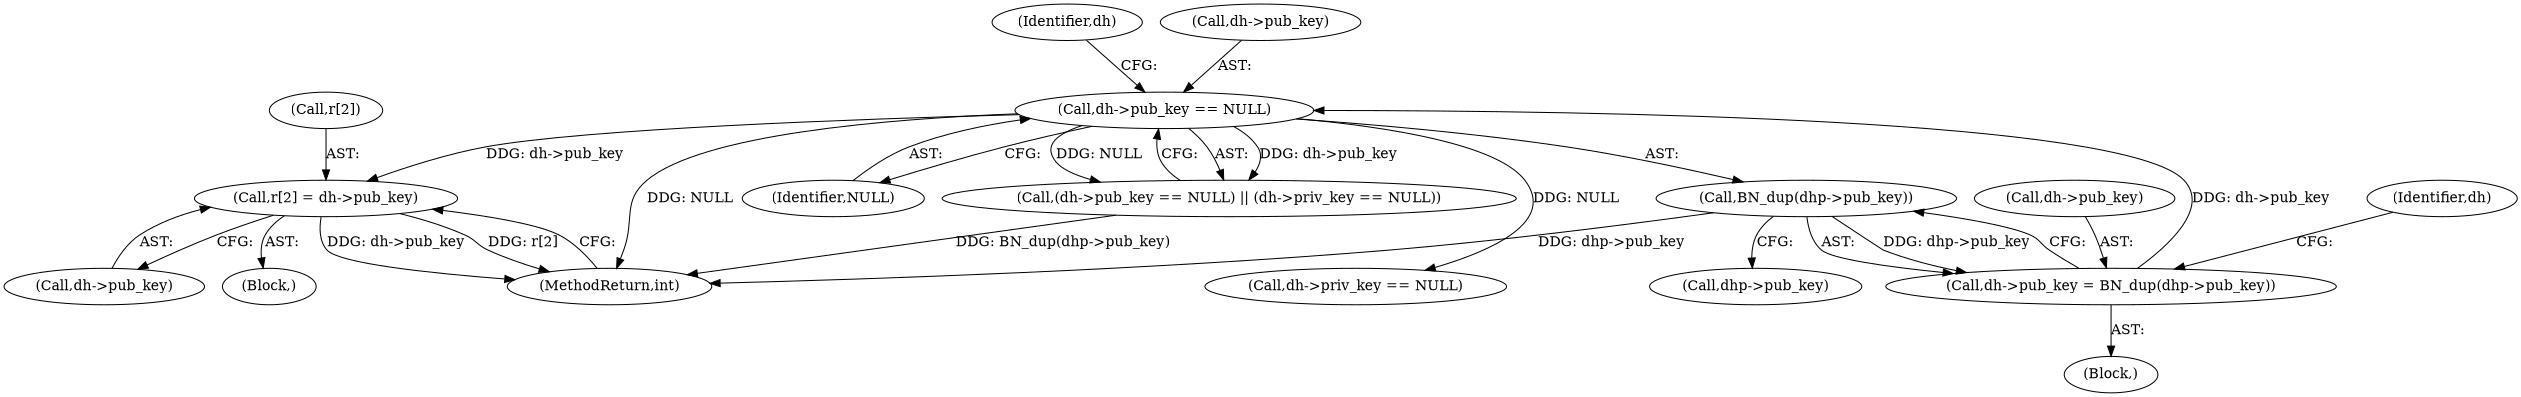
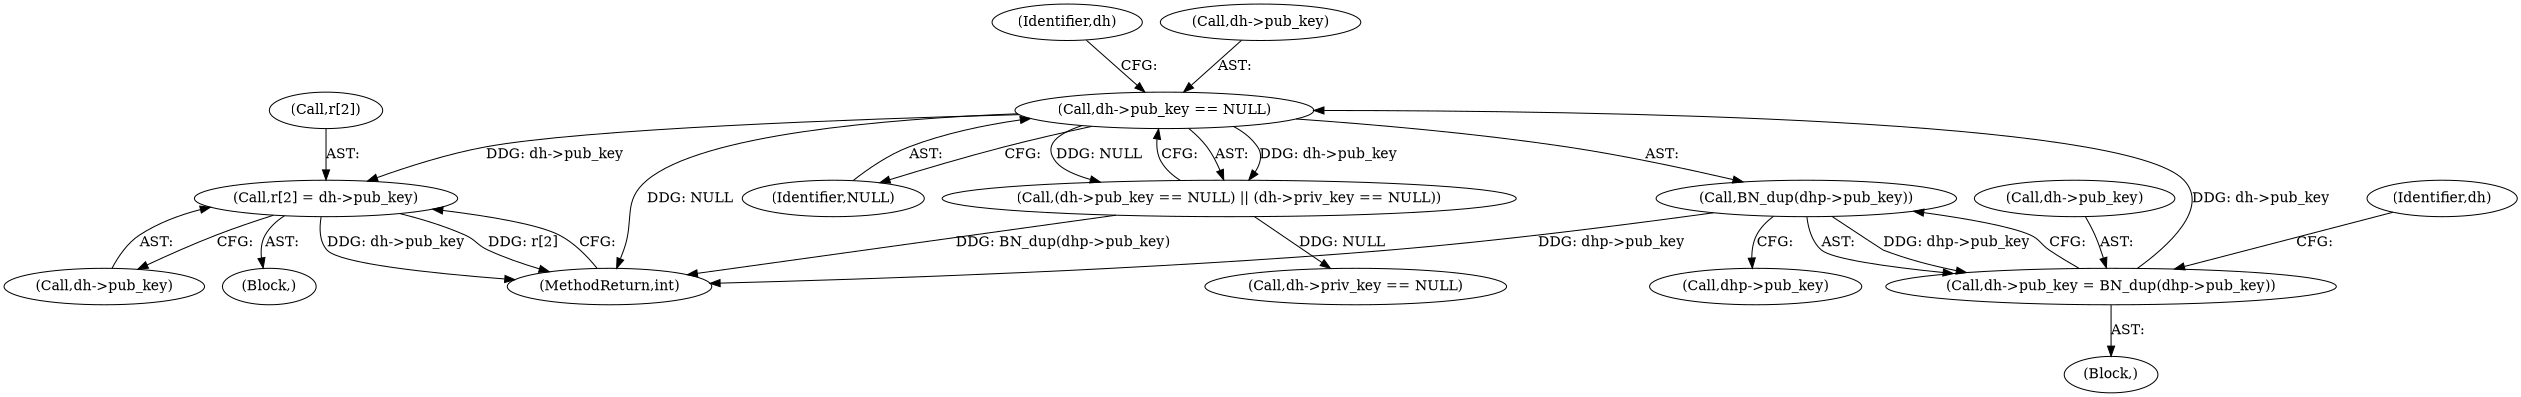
edge "(Call,dh->pub_key == NULL)" -> "(Call,dh->priv_key == NULL)": now "(Call,(dh->pub_key == NULL) || (dh->priv_key == NULL))" -> "(Call,dh->priv_key == NULL)"
